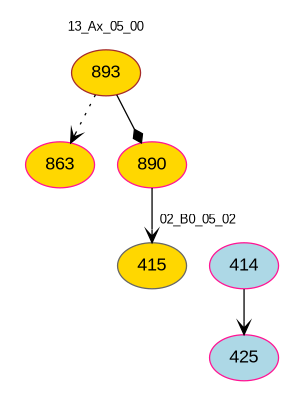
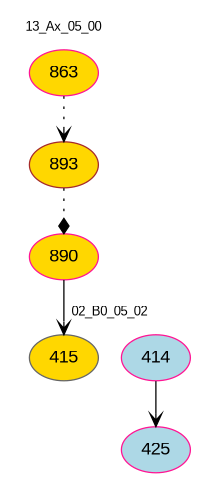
edge "893" -> "890": style solid -> dotted
edge "893" -> "863": reversed
